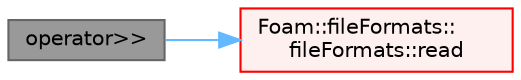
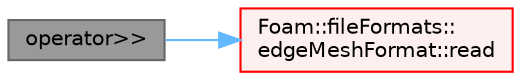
node "Foam::fileFormats:: fileFormats::read": label "Foam::fileFormats:: fileFormats::read" -> "Foam::fileFormats:: edgeMeshFormat::read"
